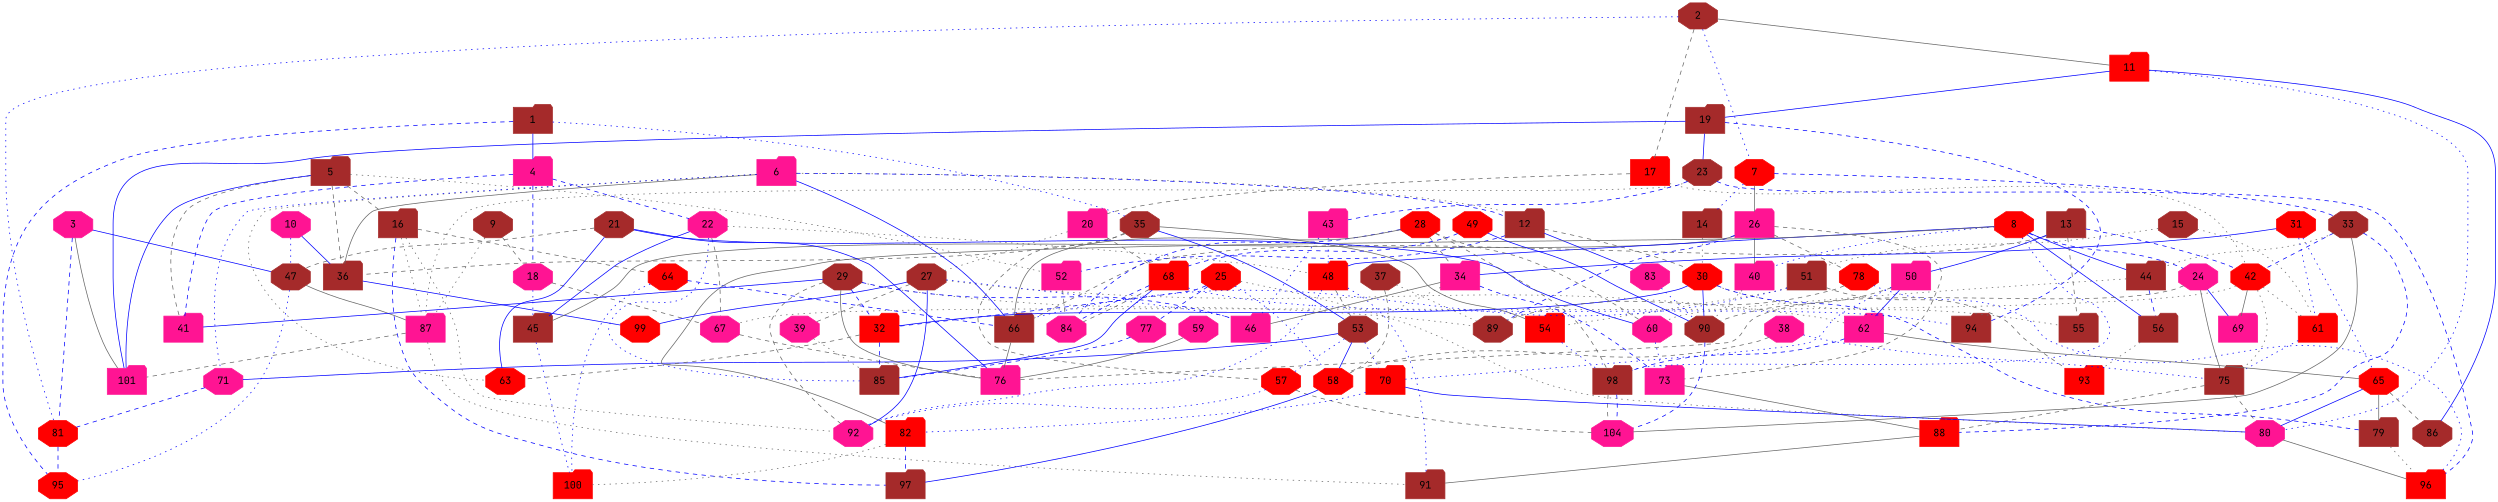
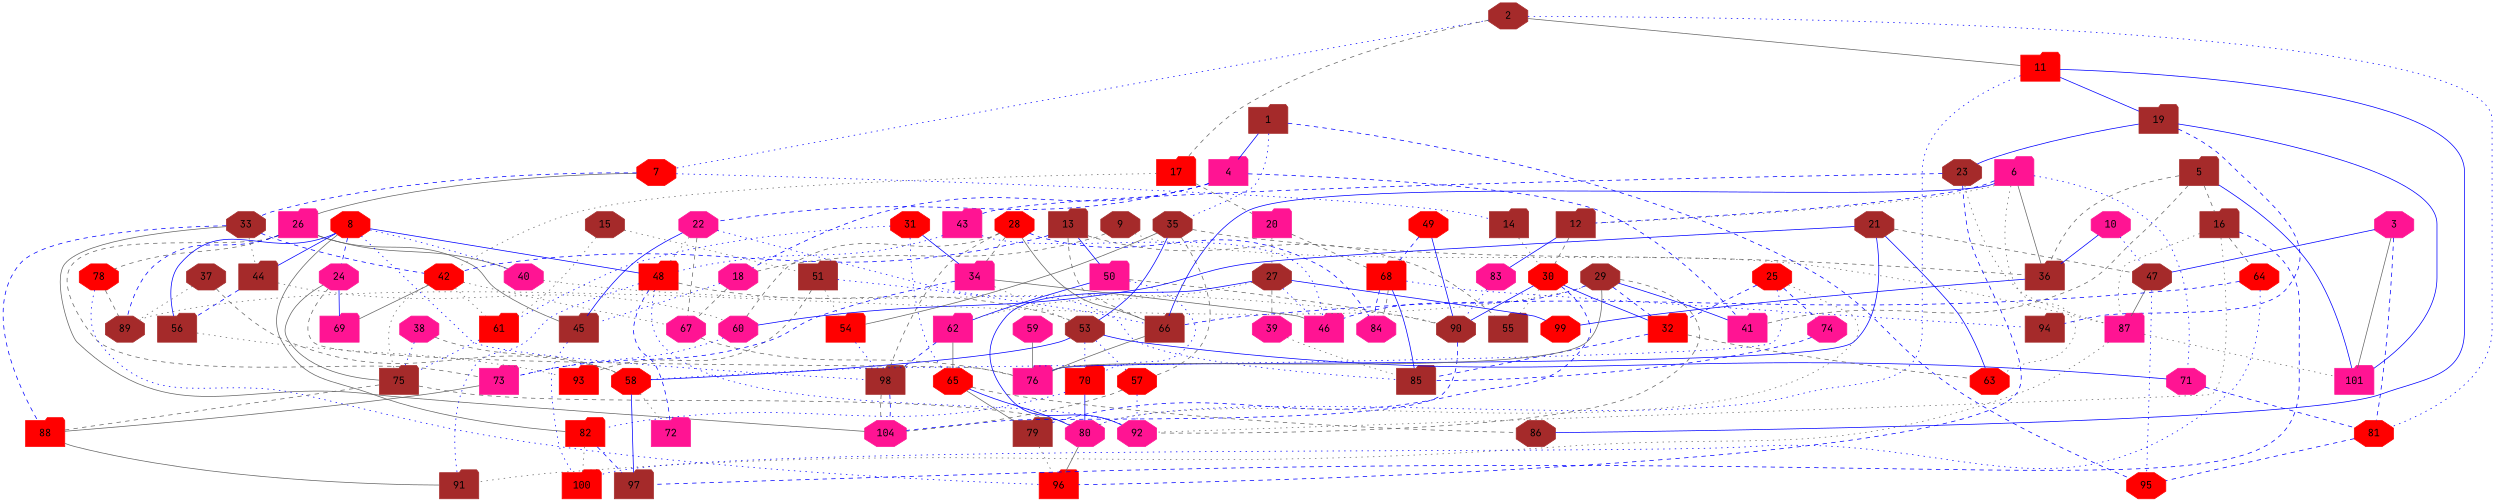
node "52": removed
node "40": shape folder -> octagon
node "77": label "77" -> "74"
edge "87" -- "101": style dashed -> dotted
node "72": added
